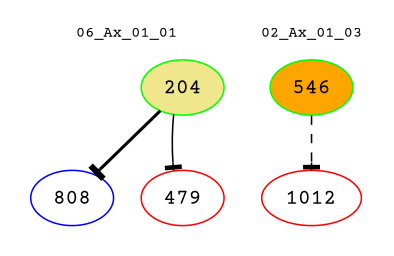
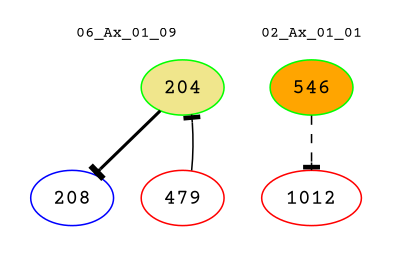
cluster "06_Ax_01_01": label "06_Ax_01_01" -> "06_Ax_01_09"
cluster "02_Ax_01_03": label "02_Ax_01_03" -> "02_Ax_01_01"
edge "204" -> "479": reversed
node "808": label "808" -> "208"
